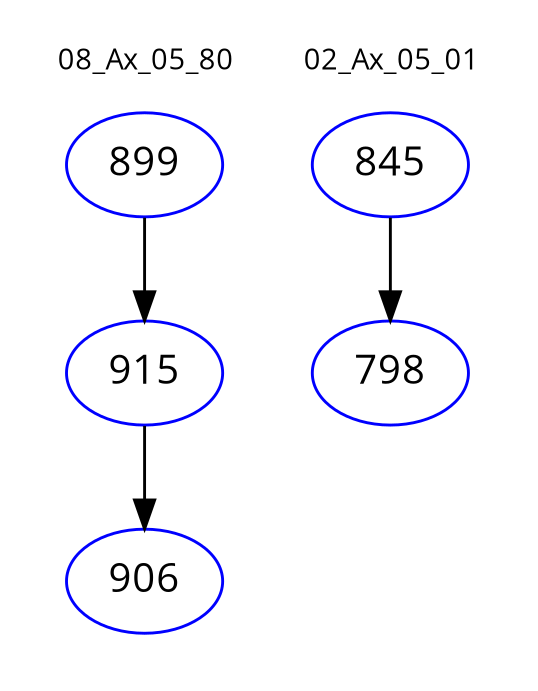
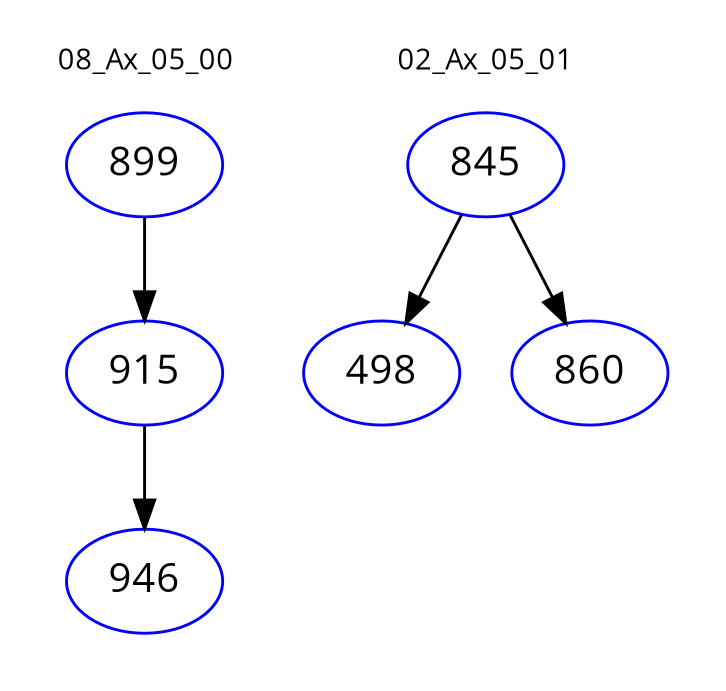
cluster "08_Ax_05_80": label "08_Ax_05_80" -> "08_Ax_05_00"
node "798": label "798" -> "498"
node "860": added
node "906": label "906" -> "946"
